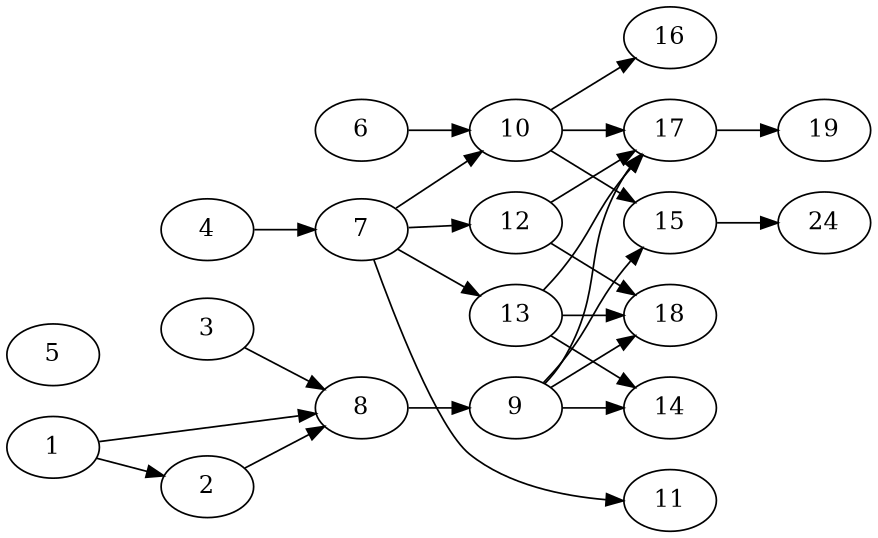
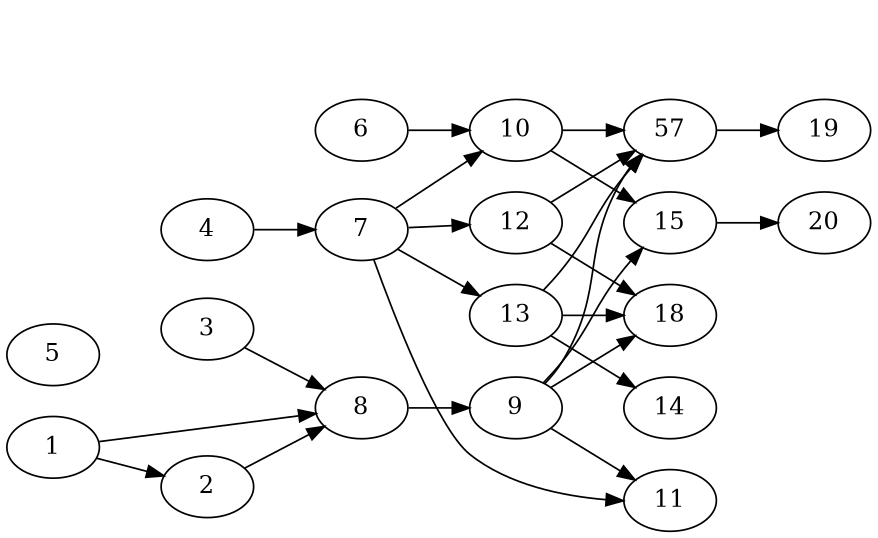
node "16": removed
node "17": label "17" -> "57"
node "24": label "24" -> "20"
edge "9" -> "14": now "9" -> "11"
